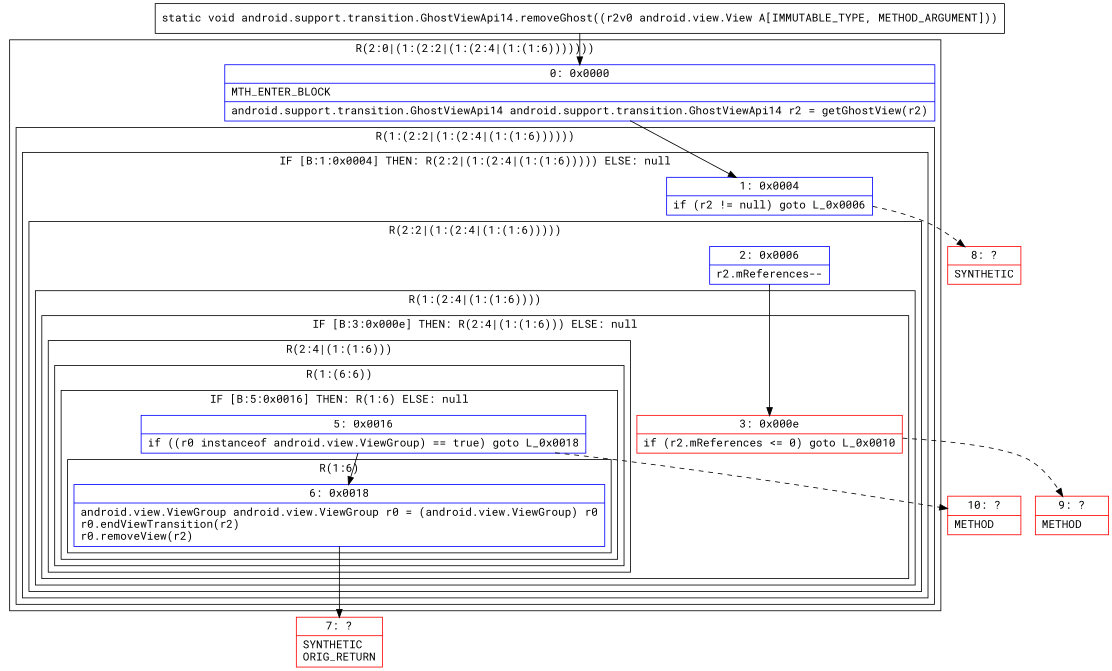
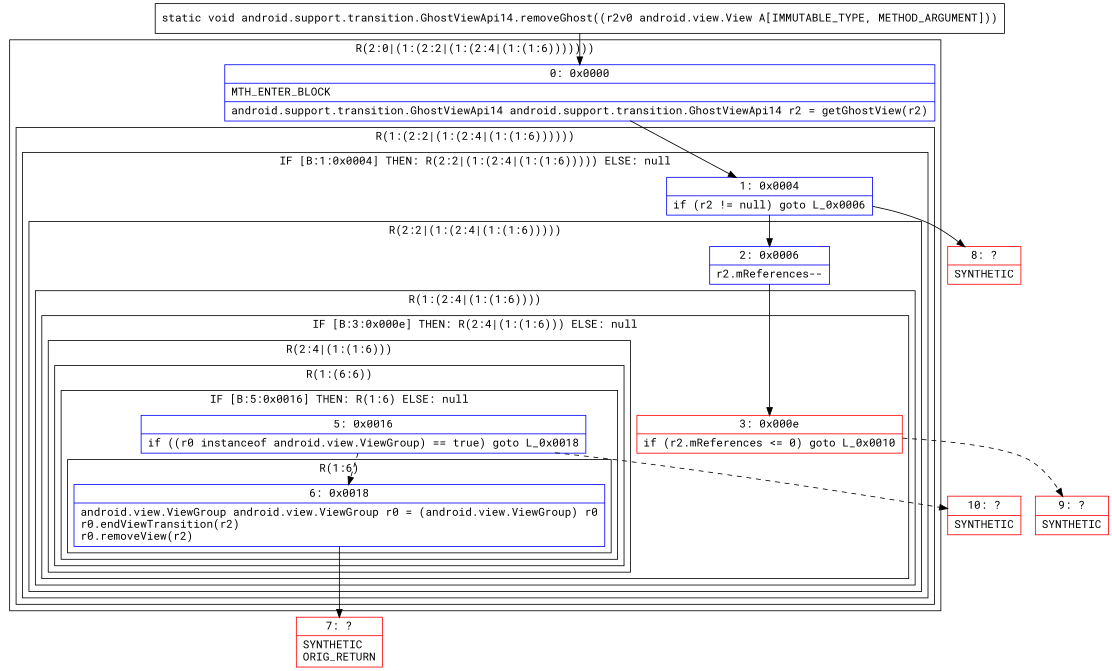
edge "1: 0x0004" -> "8: ?": style dashed -> solid
edge "1: 0x0004" -> "2: 0x0006": added
edge "5: 0x0016" -> "6: 0x0018": style solid -> dashed
node "10: ?": text "METHOD" -> "SYNTHETIC"
node "9: ?": text "METHOD" -> "SYNTHETIC"
